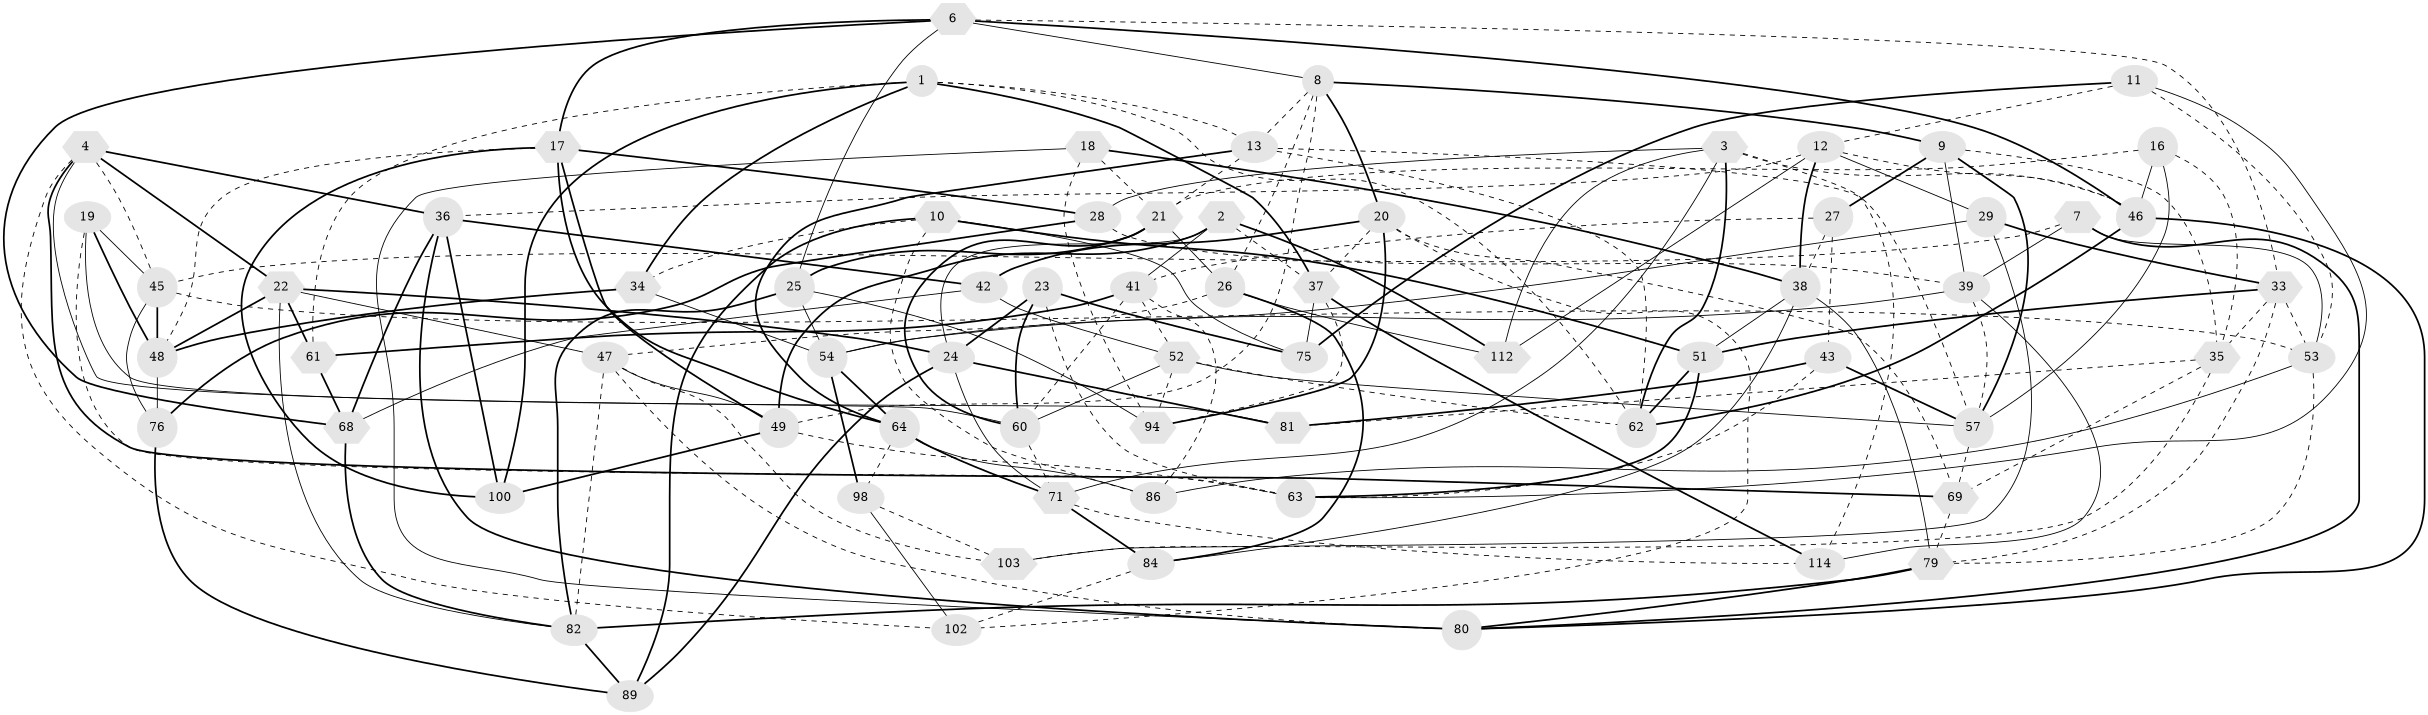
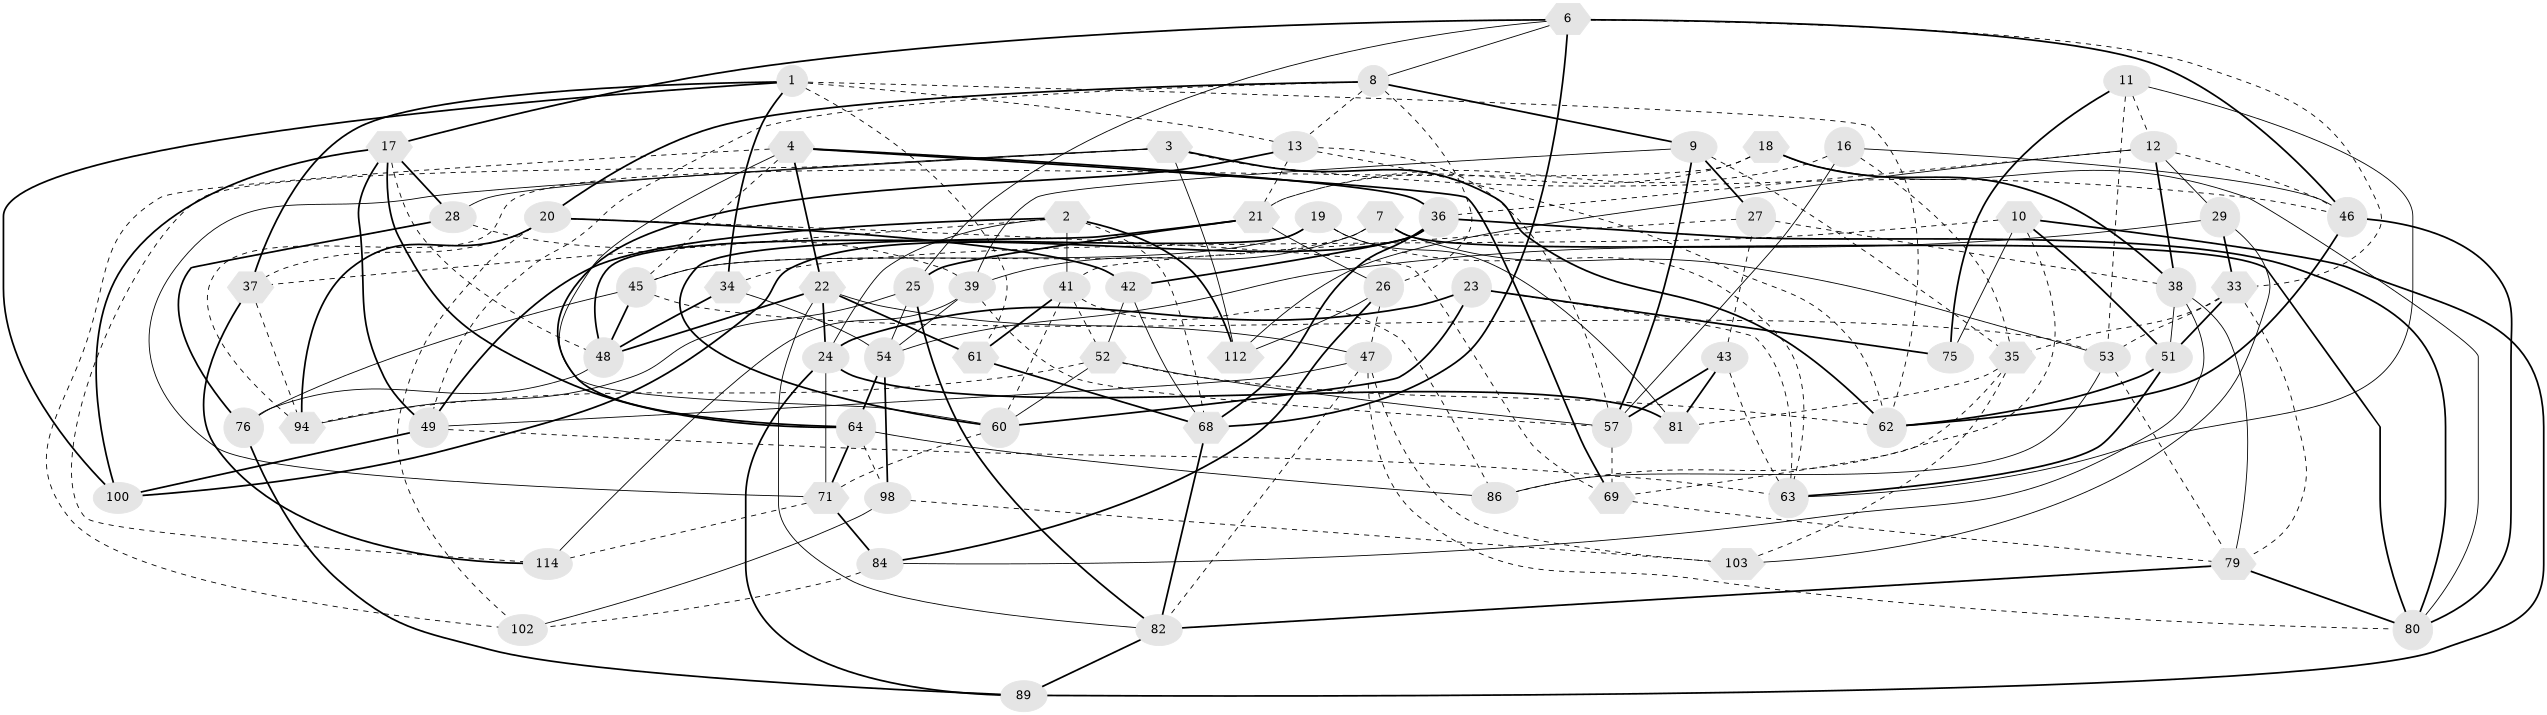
edge "2" -- "68": added
edge "37" -- "75": removed
